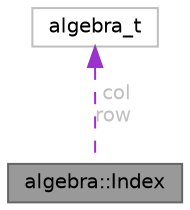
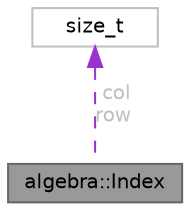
node "algebra_t": label "algebra_t" -> "size_t"
